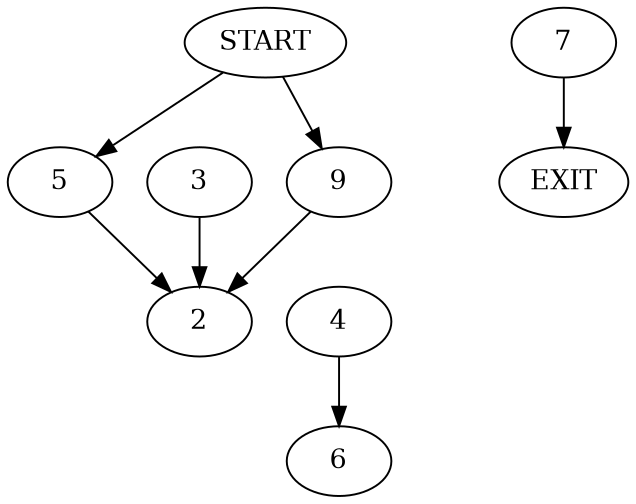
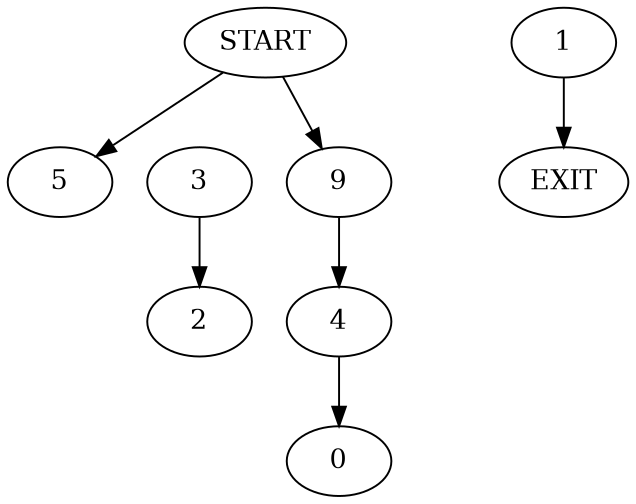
node "7": label "7" -> "1"
edge "5" -> "2": removed
edge "9" -> "2": now "9" -> "4"
node "6": label "6" -> "0"
